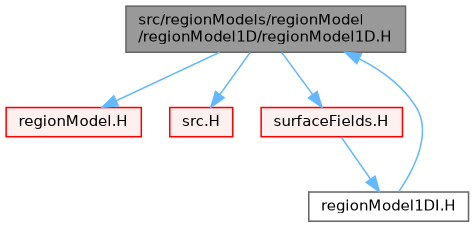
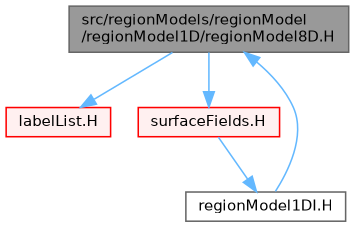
node "src/regionModels/regionModel /regionModel1D/regionModel1D.H": label "src/regionModels/regionModel /regionModel1D/regionModel1D.H" -> "src/regionModels/regionModel /regionModel1D/regionModel8D.H"
node "regionModel.H": removed
node "src.H": label "src.H" -> "labelList.H"
